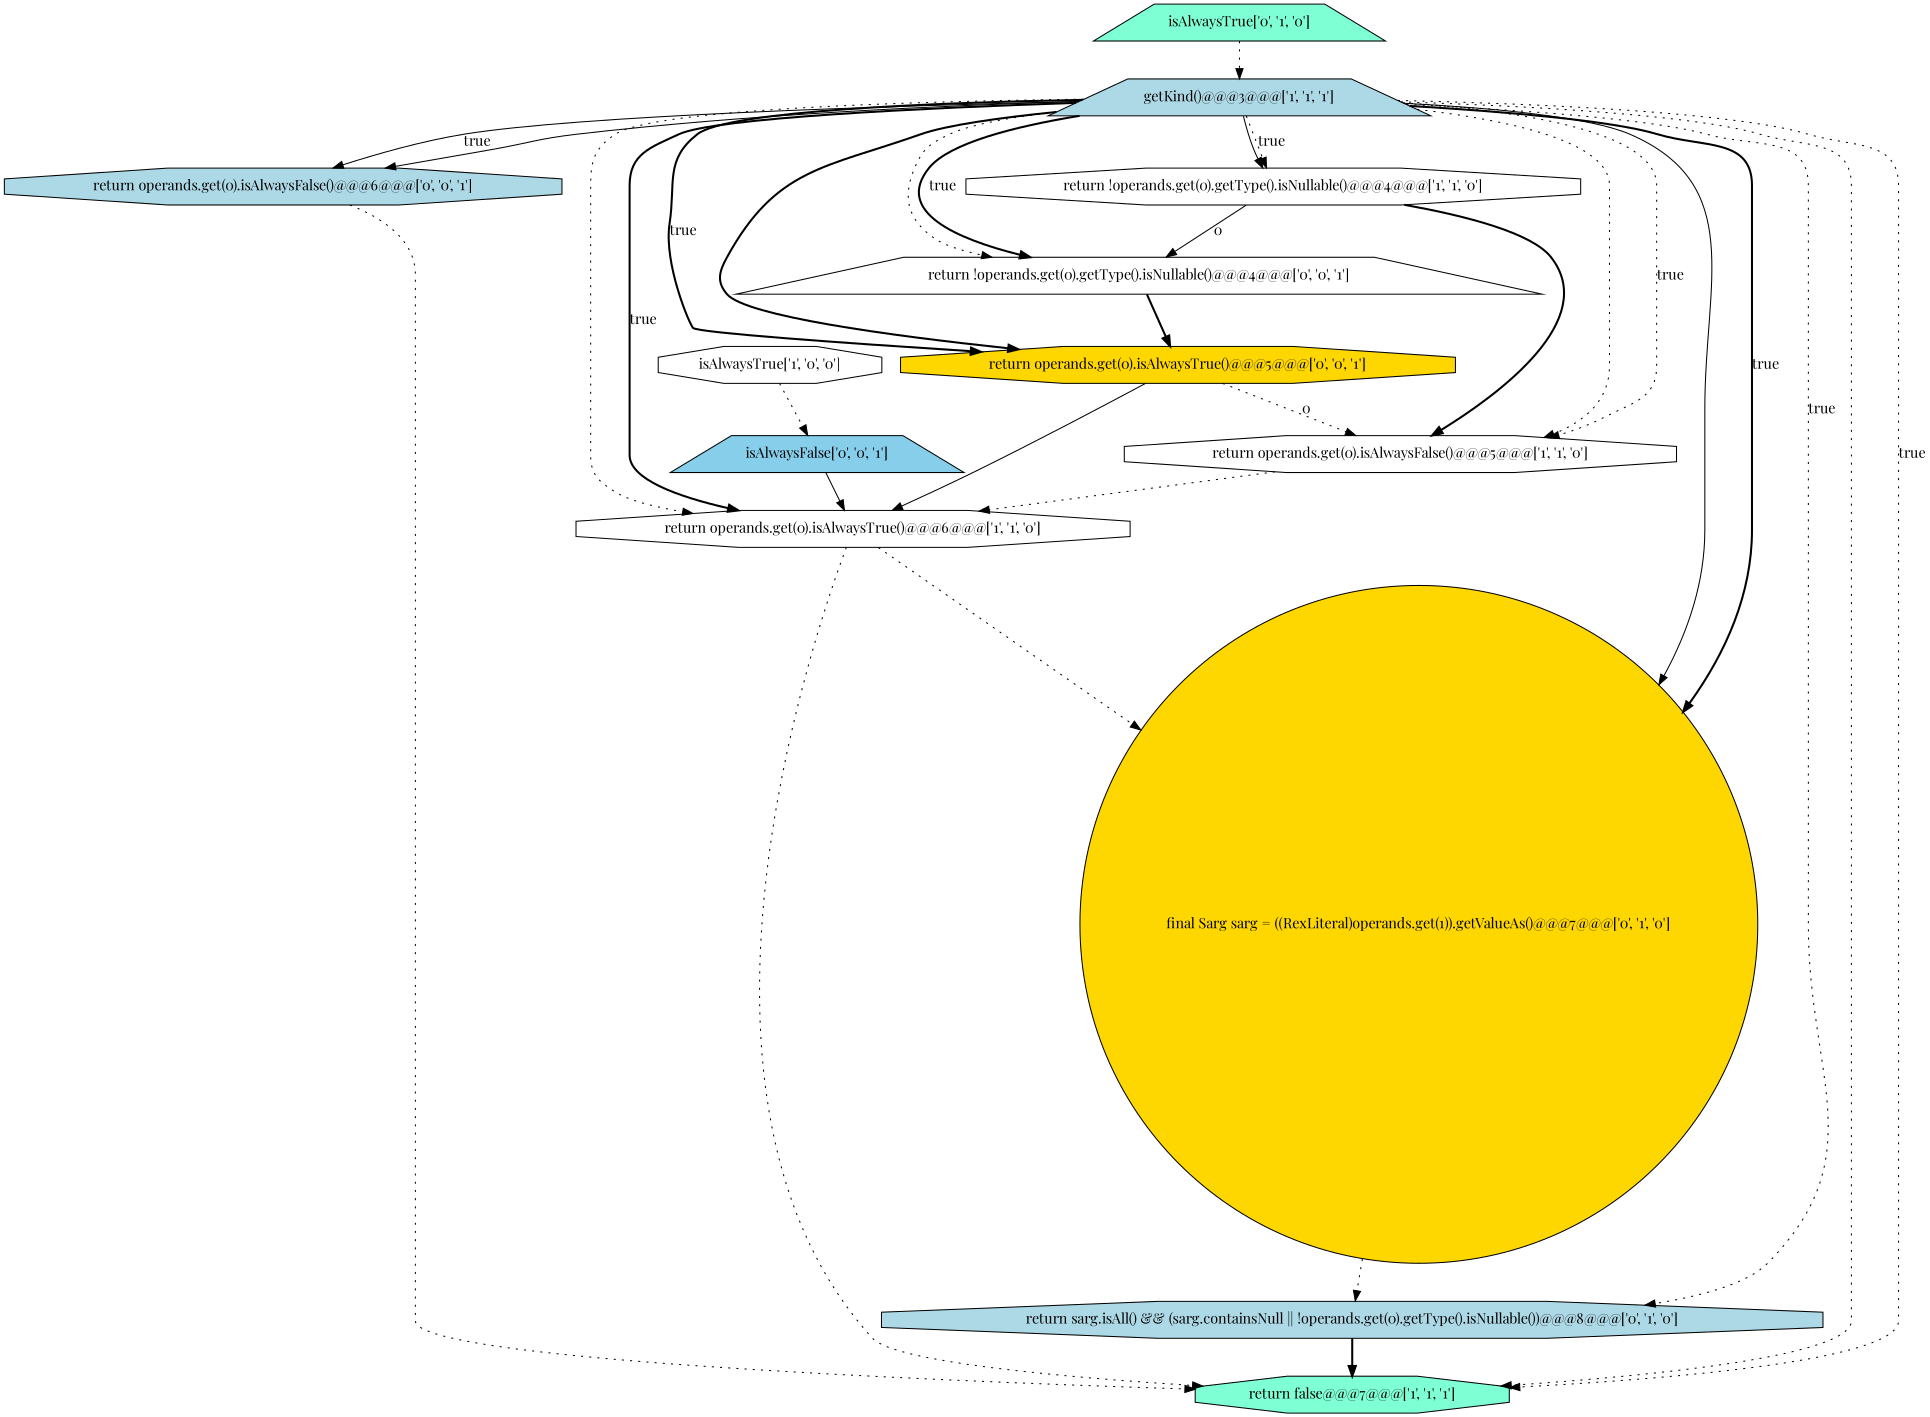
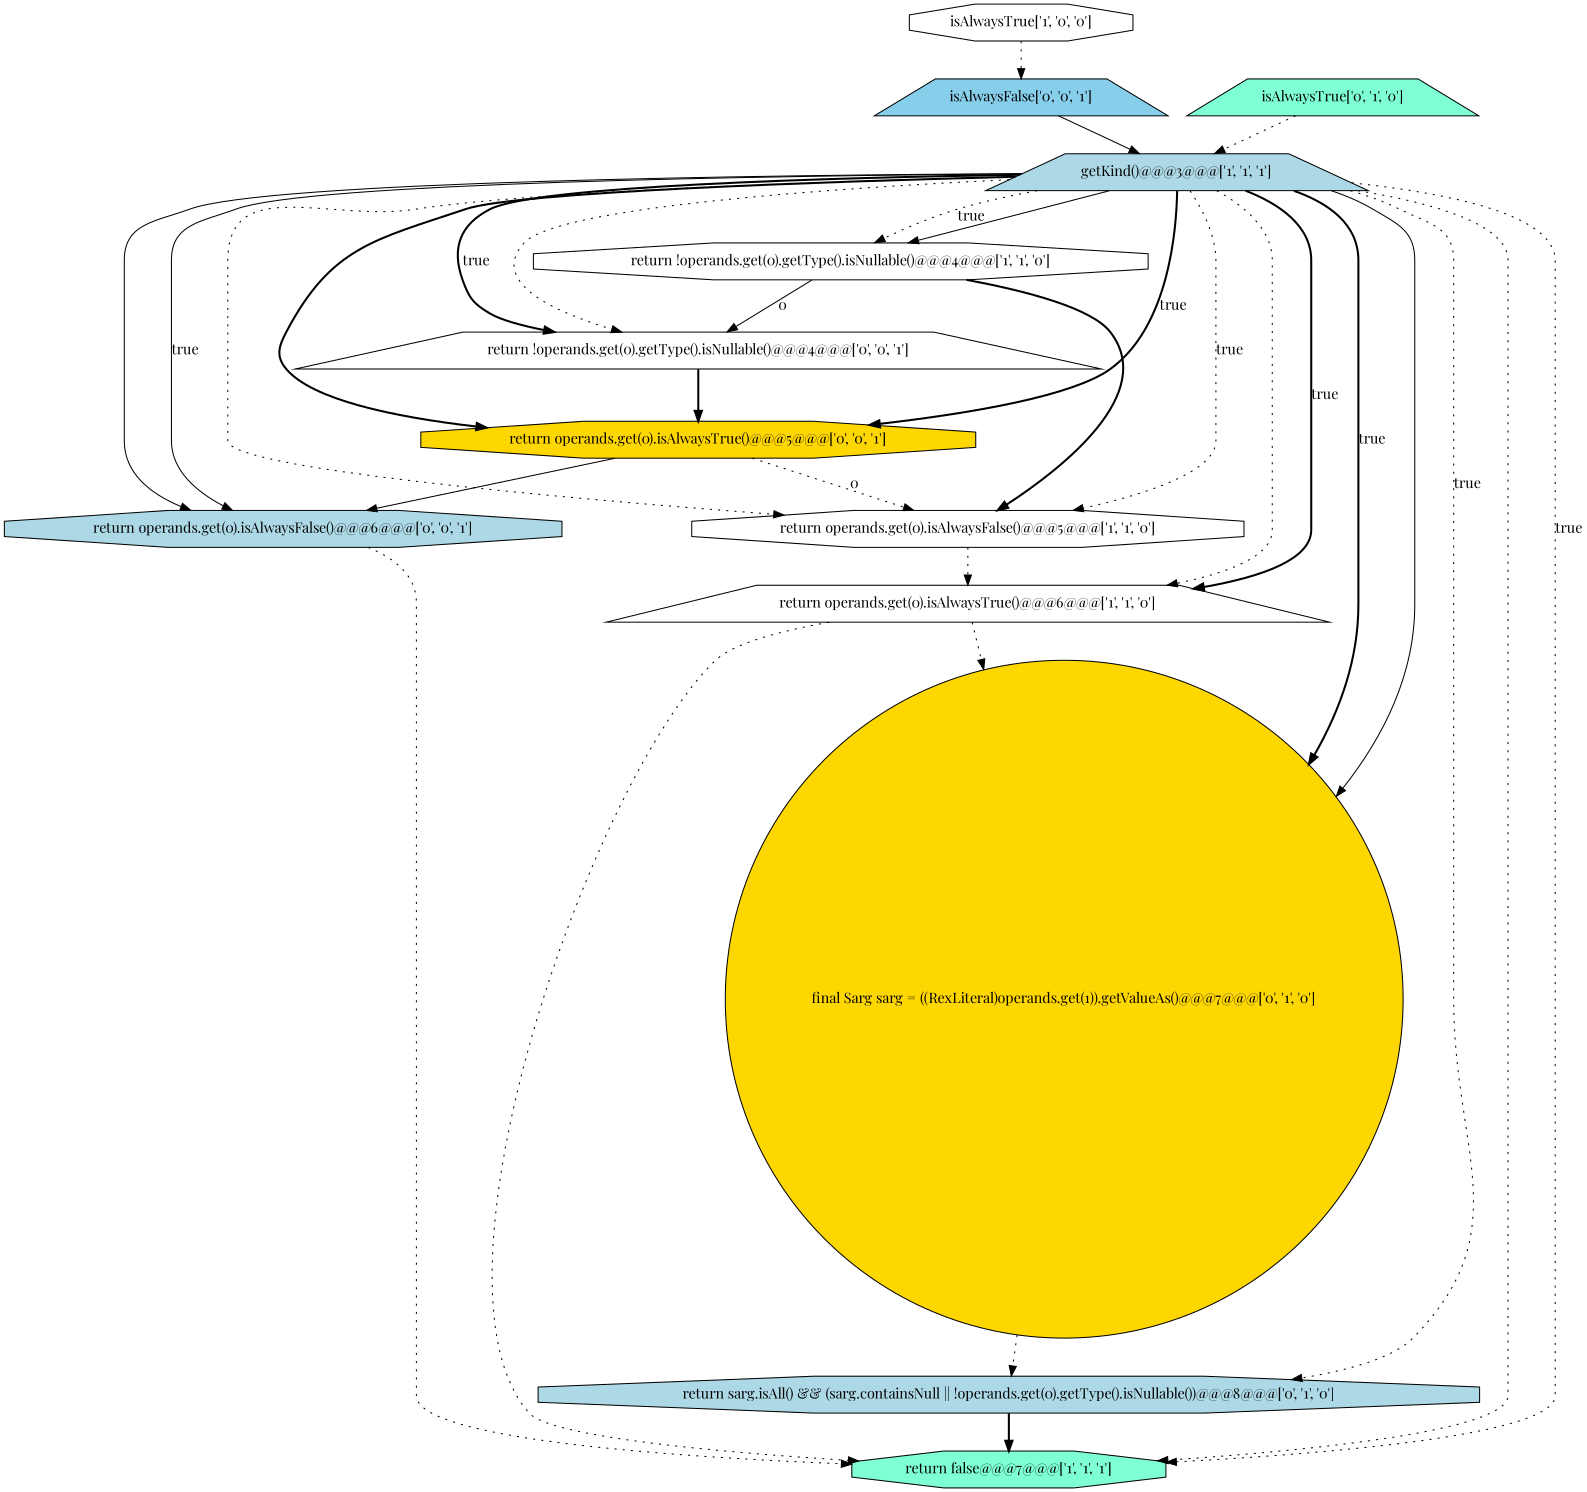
edge "return operands.get(0).isAlwaysTrue()@@@5@@@['0', '0', '1']" -> "return operands.get(0).isAlwaysTrue()@@@6@@@['1', '1', '0']": now "return operands.get(0).isAlwaysTrue()@@@5@@@['0', '0', '1']" -> "return operands.get(0).isAlwaysFalse()@@@6@@@['0', '0', '1']"
edge "isAlwaysFalse['0', '0', '1']" -> "return operands.get(0).isAlwaysTrue()@@@6@@@['1', '1', '0']": now "isAlwaysFalse['0', '0', '1']" -> "getKind()@@@3@@@['1', '1', '1']"
node "return operands.get(0).isAlwaysTrue()@@@6@@@['1', '1', '0']": shape octagon -> trapezium
